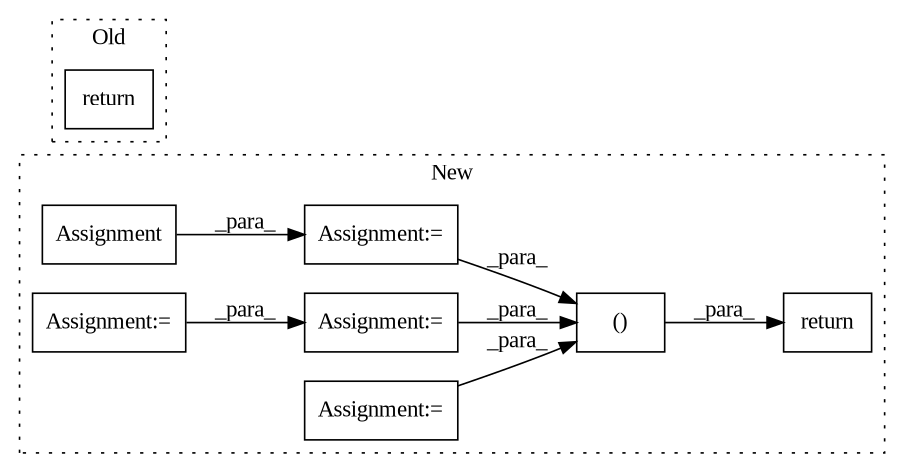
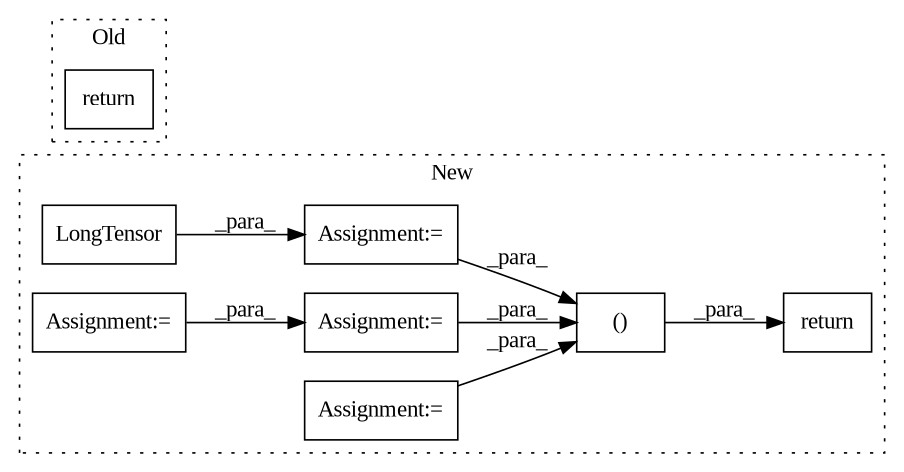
node "Assignment": label "Assignment" -> "LongTensor"
